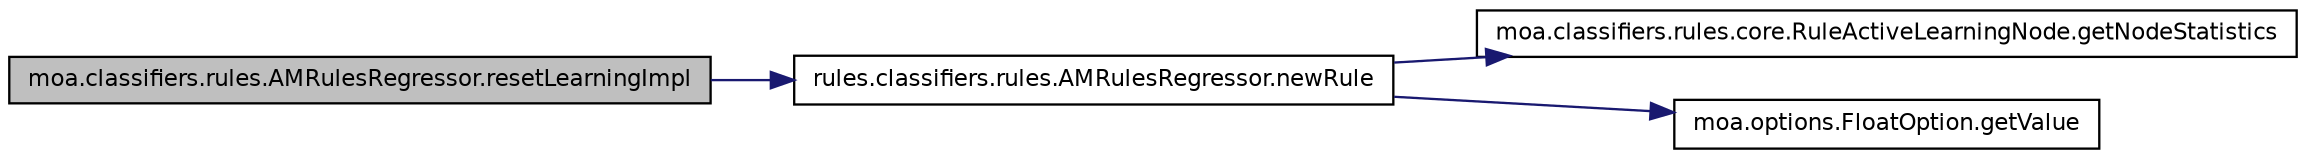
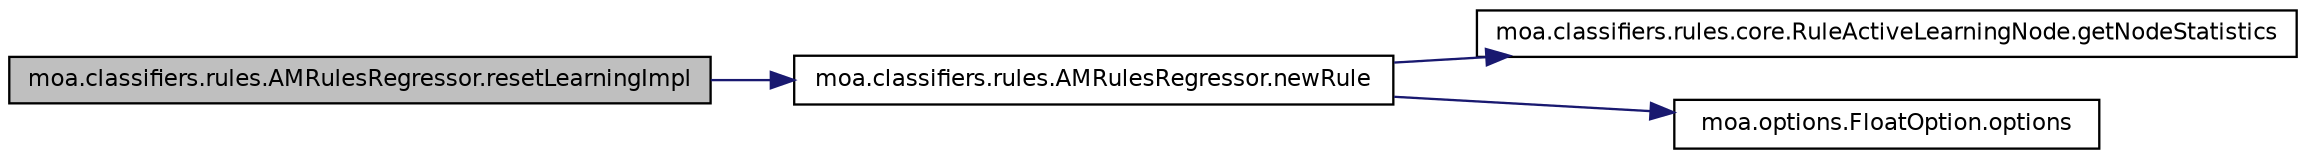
node "rules.classifiers.rules.AMRulesRegressor.newRule": label "rules.classifiers.rules.AMRulesRegressor.newRule" -> "moa.classifiers.rules.AMRulesRegressor.newRule"
node "moa.options.FloatOption.getValue": label "moa.options.FloatOption.getValue" -> "moa.options.FloatOption.options"
